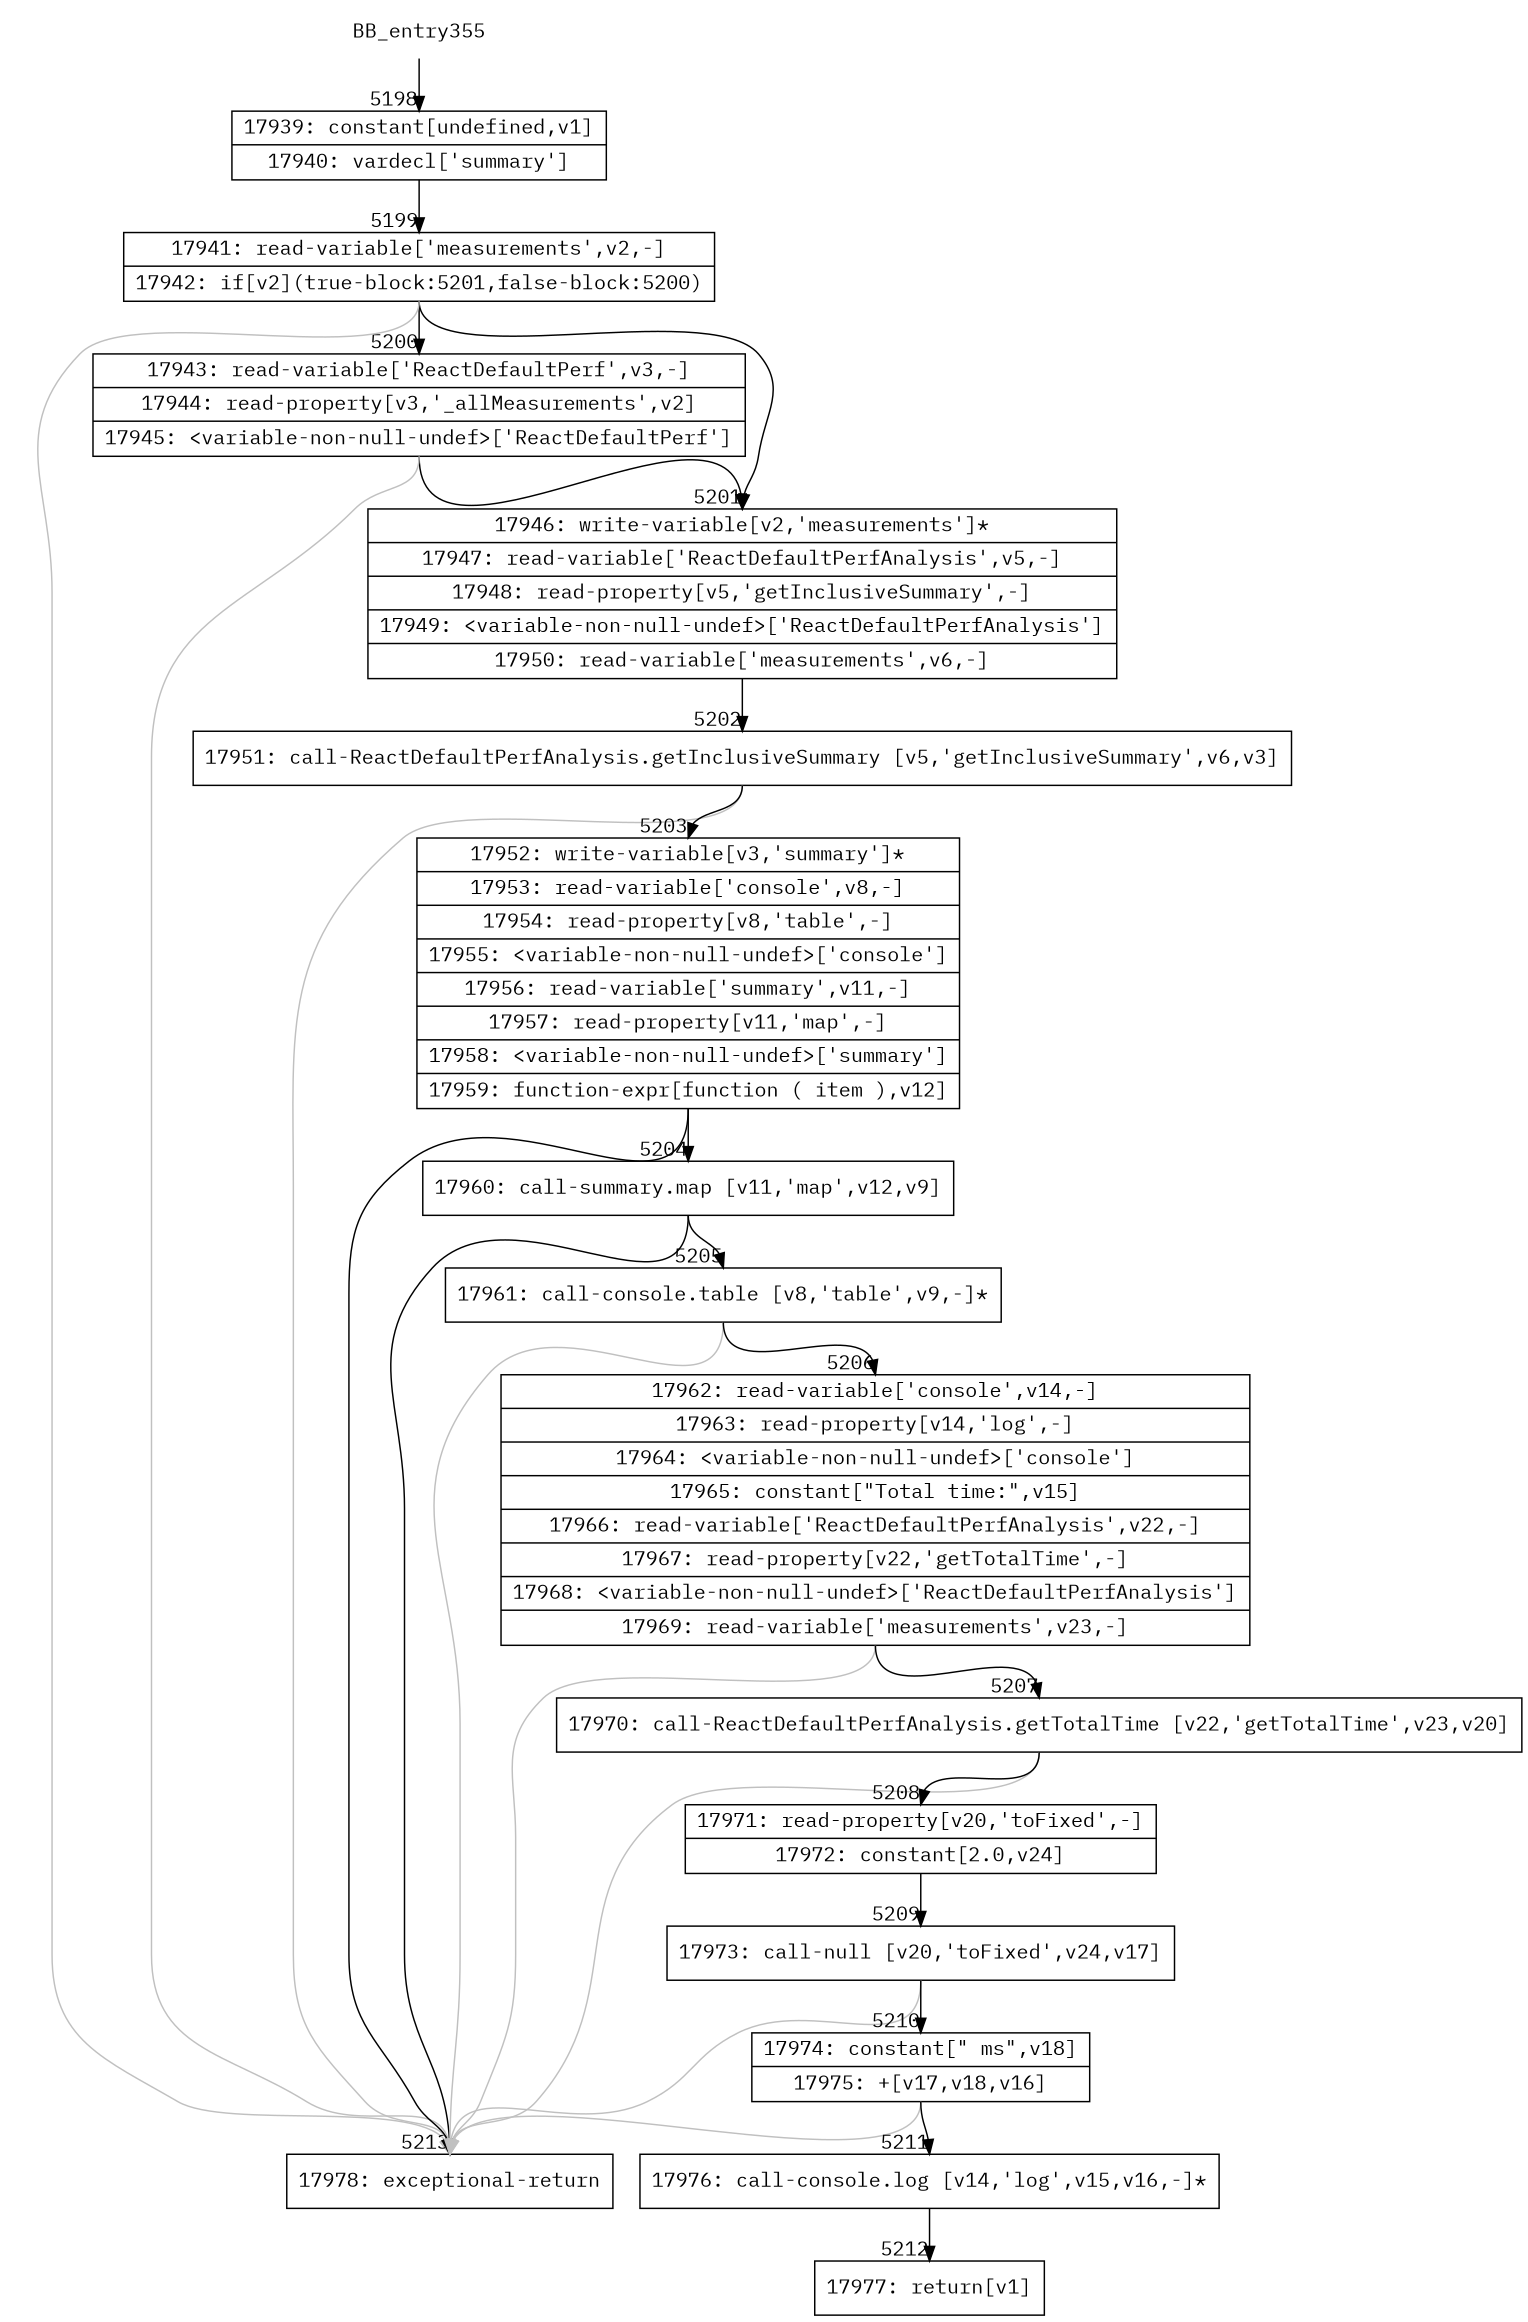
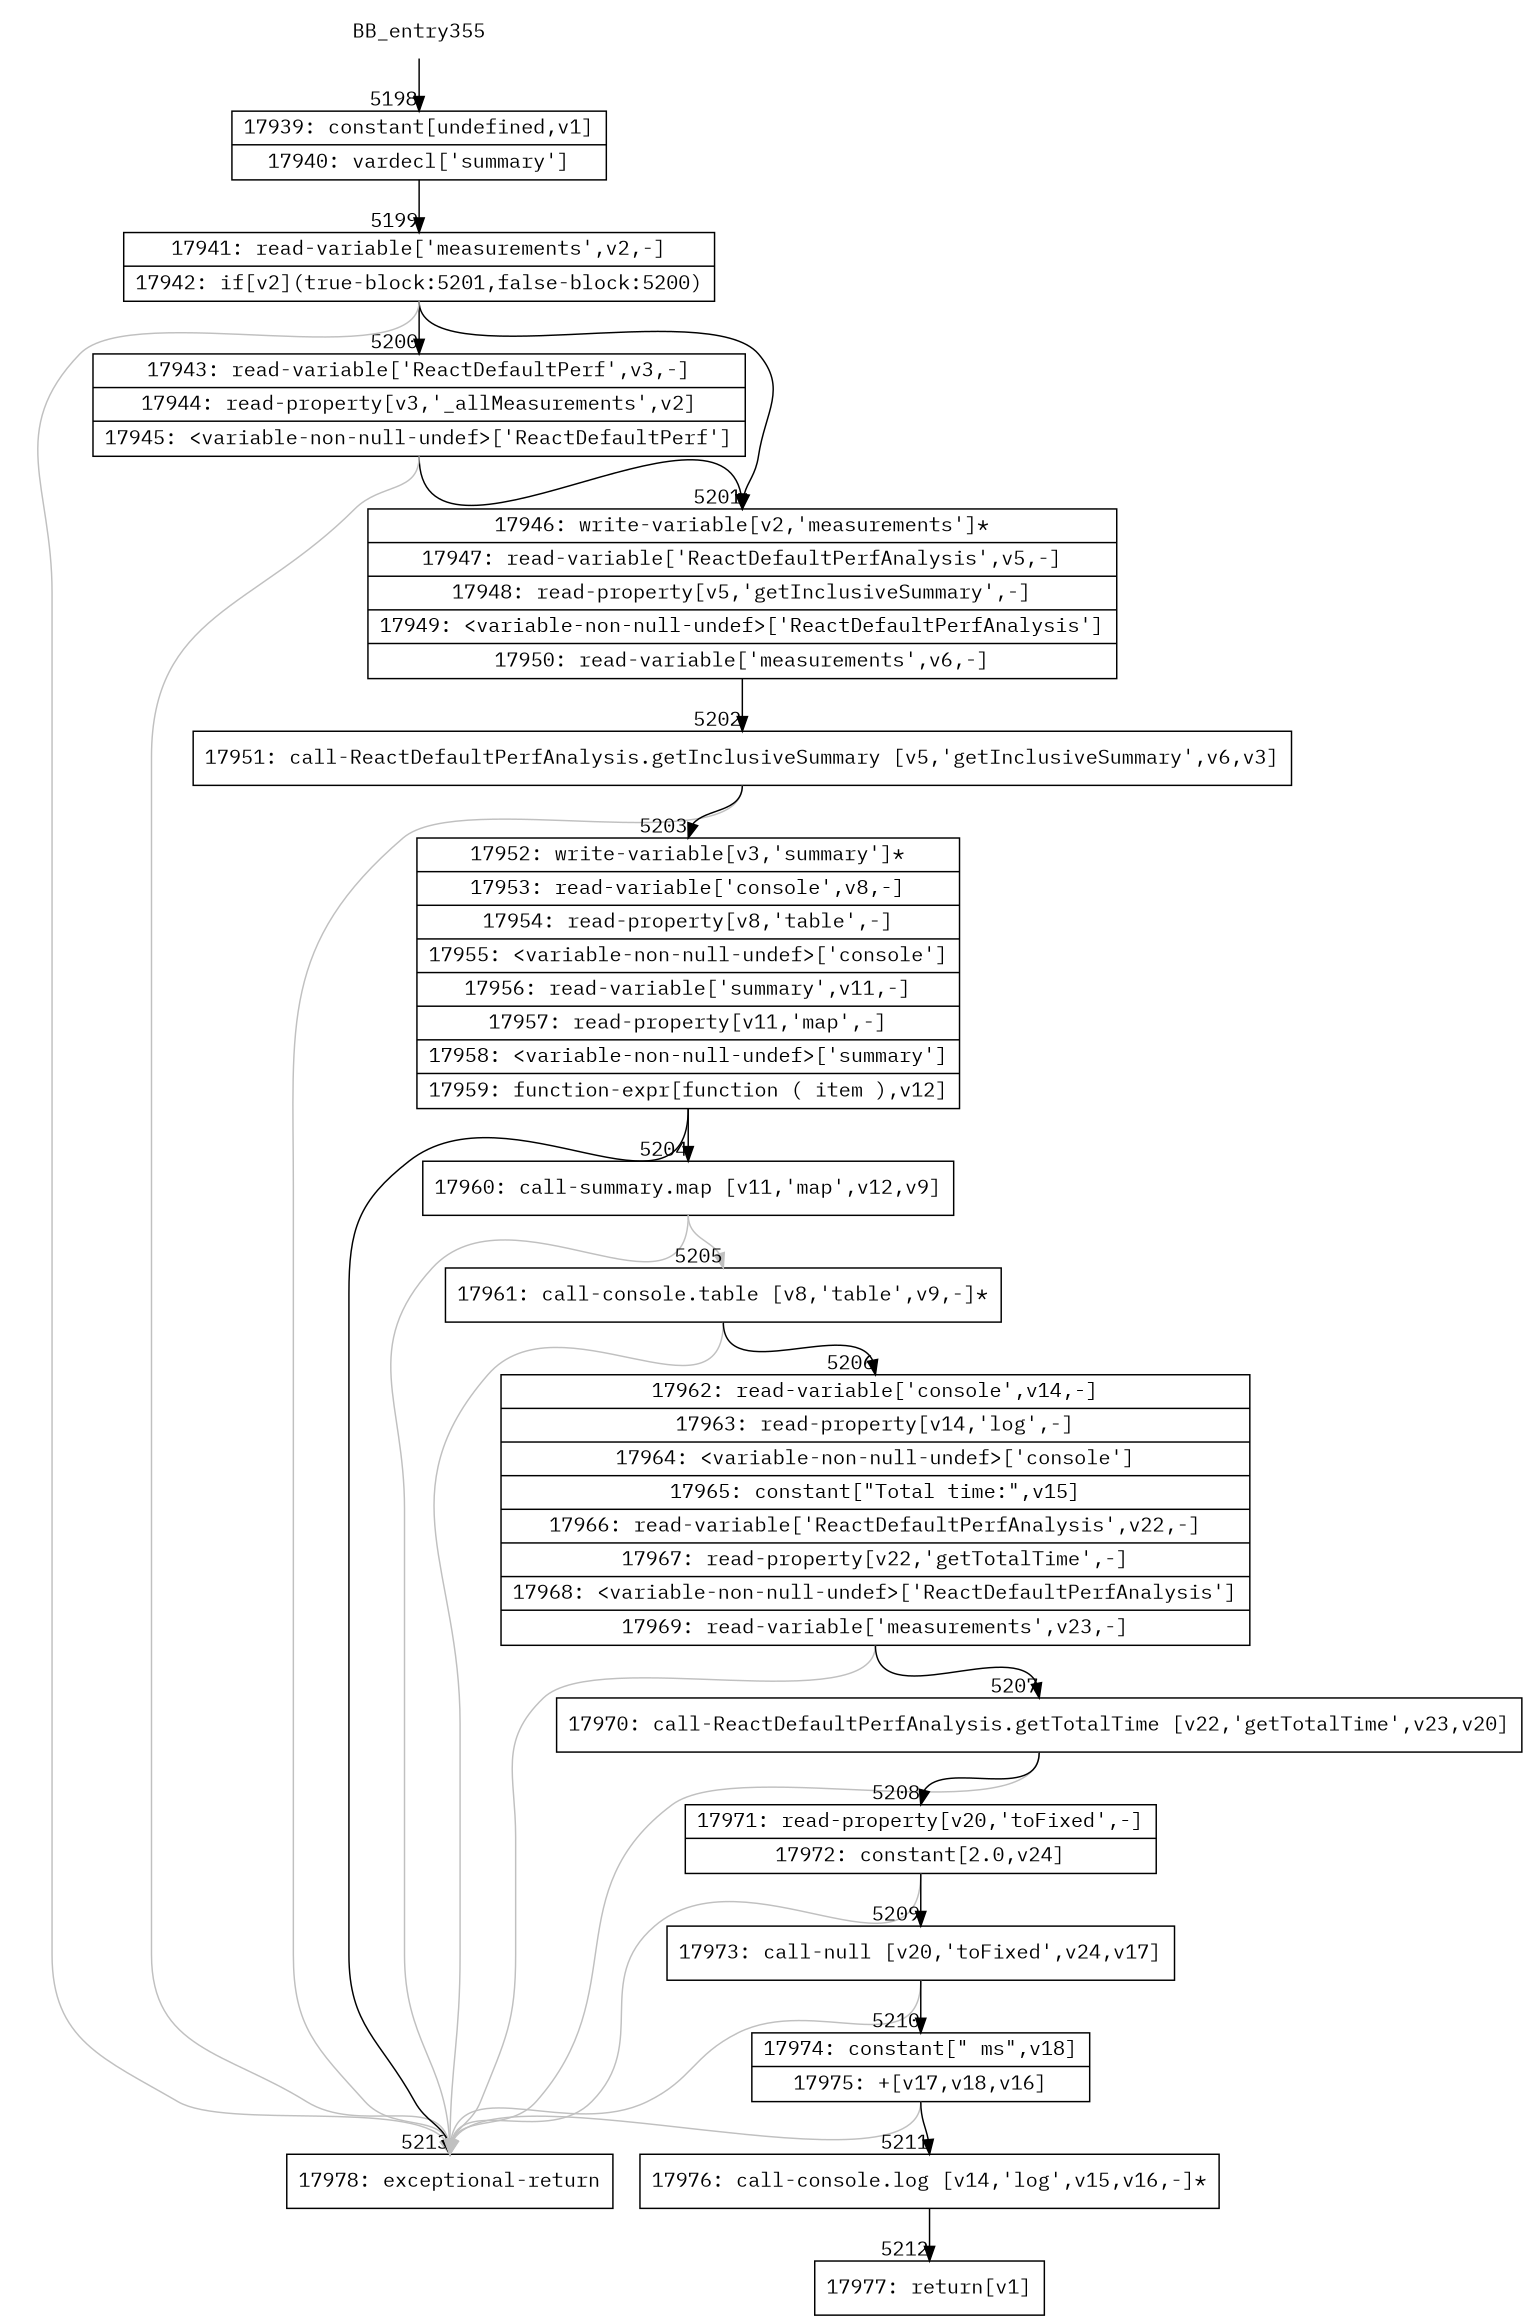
edge "17960: call-summary.map [v11,'map',v12,v9]" -> "17961: call-console.table [v8,'table',v9,-]*": color black -> gray
edge "17960: call-summary.map [v11,'map',v12,v9]" -> "17978: exceptional-return": color black -> gray
edge "17971: read-property[v20,'toFixed',-]" -> "17978: exceptional-return": added
